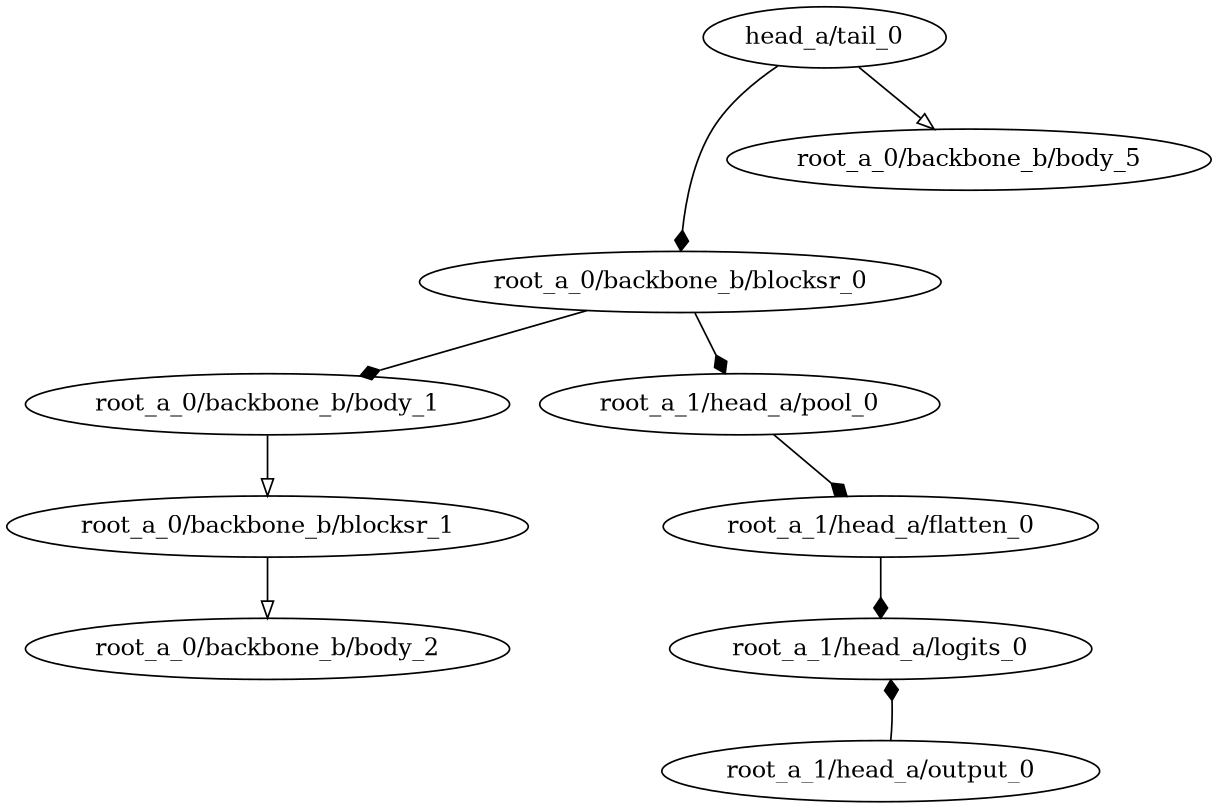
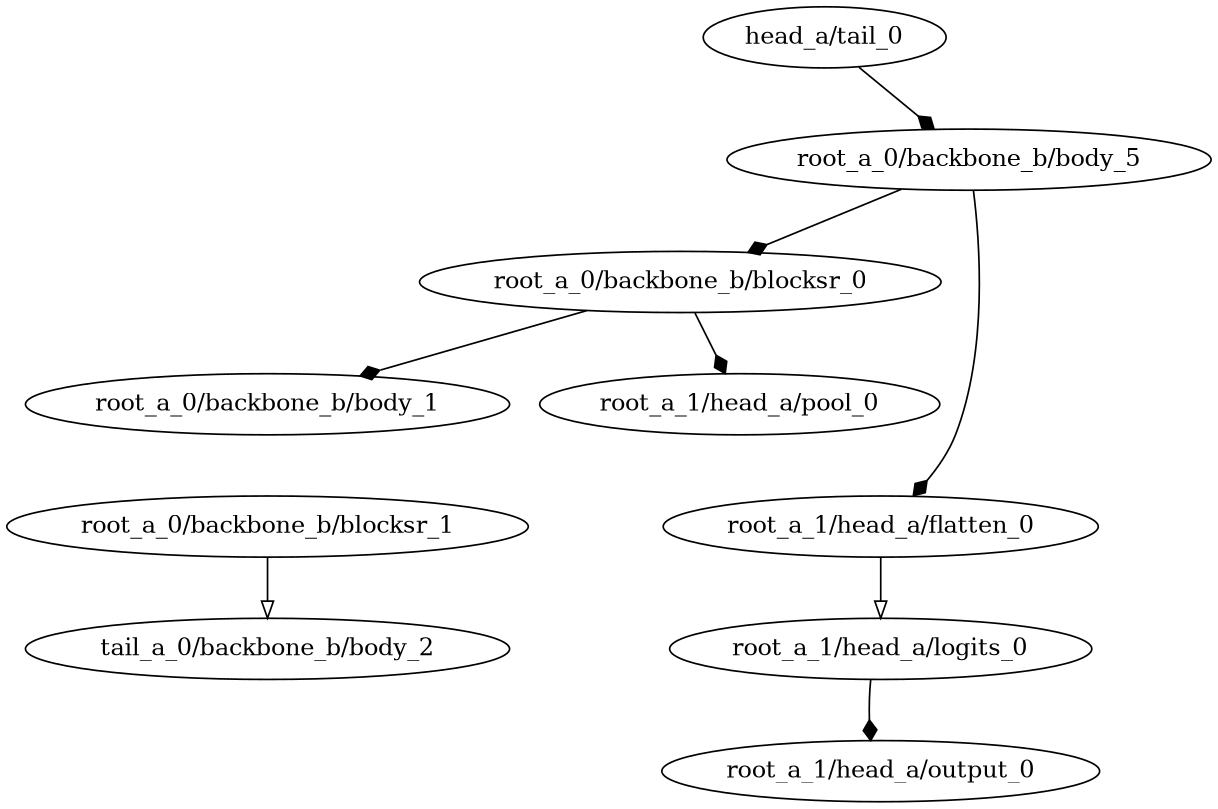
edge "head_a/tail_0" -> "root_a_0/backbone_b/body_5": arrowhead onormal -> diamond
edge "head_a/tail_0" -> "root_a_0/backbone_b/blocksr_0": now "root_a_0/backbone_b/body_5" -> "root_a_0/backbone_b/blocksr_0"
edge "root_a_0/backbone_b/body_1" -> "root_a_0/backbone_b/blocksr_1": removed
edge "root_a_1/head_a/pool_0" -> "root_a_1/head_a/flatten_0": now "root_a_0/backbone_b/body_5" -> "root_a_1/head_a/flatten_0"
edge "root_a_1/head_a/flatten_0" -> "root_a_1/head_a/logits_0": arrowhead diamond -> onormal
node "root_a_0/backbone_b/body_2": label "root_a_0/backbone_b/body_2" -> "tail_a_0/backbone_b/body_2"
edge "root_a_1/head_a/output_0" -> "root_a_1/head_a/logits_0": reversed
